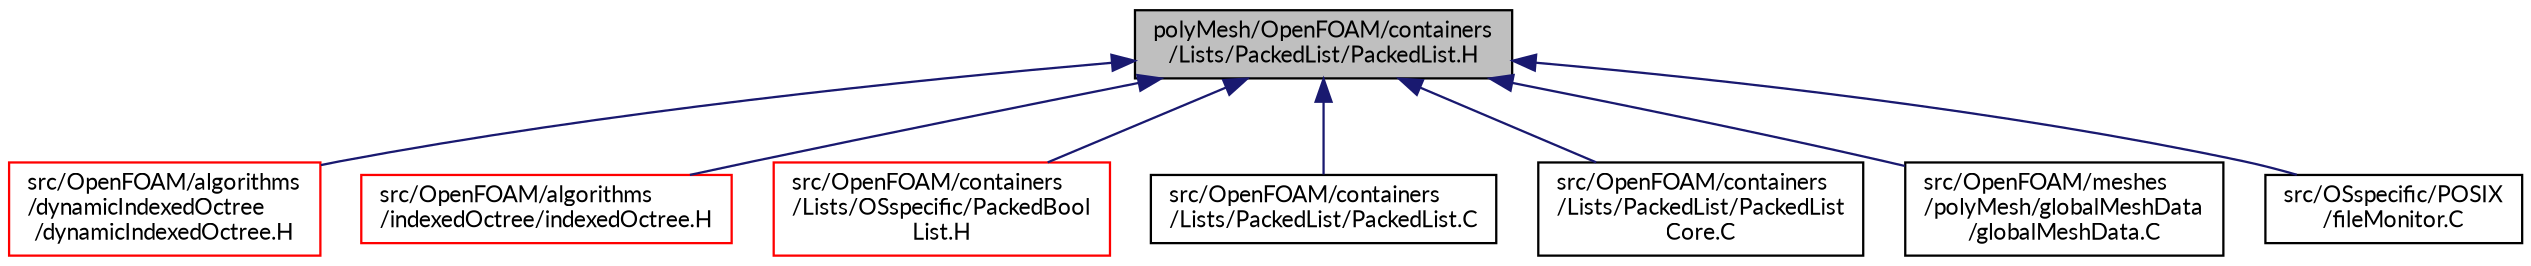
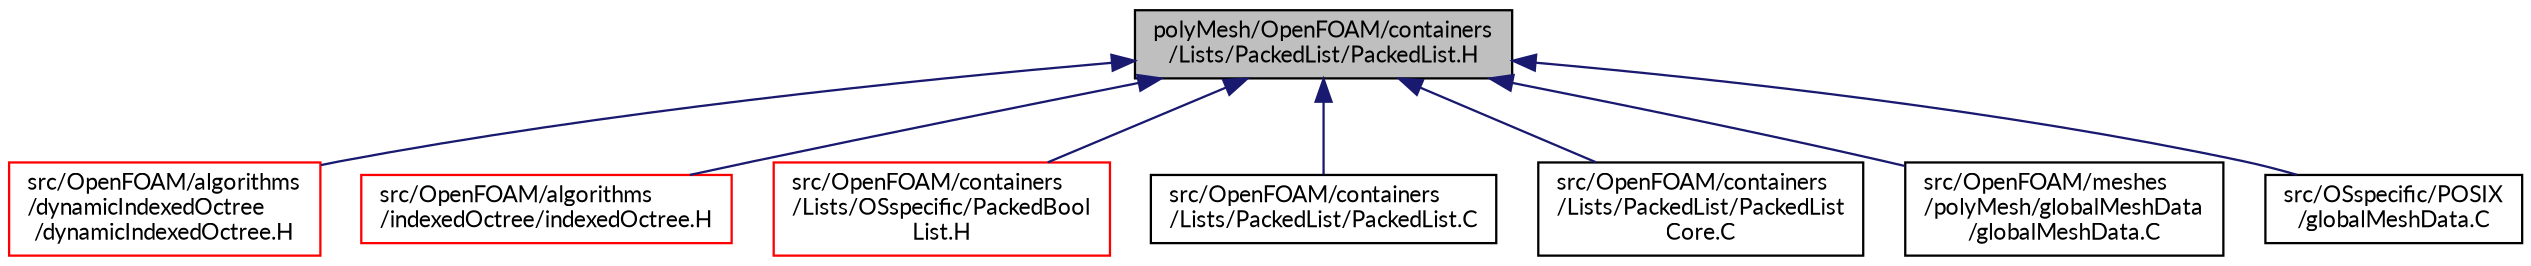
node "src/OSspecific/POSIX /fileMonitor.C": label "src/OSspecific/POSIX /fileMonitor.C" -> "src/OSspecific/POSIX /globalMeshData.C"
